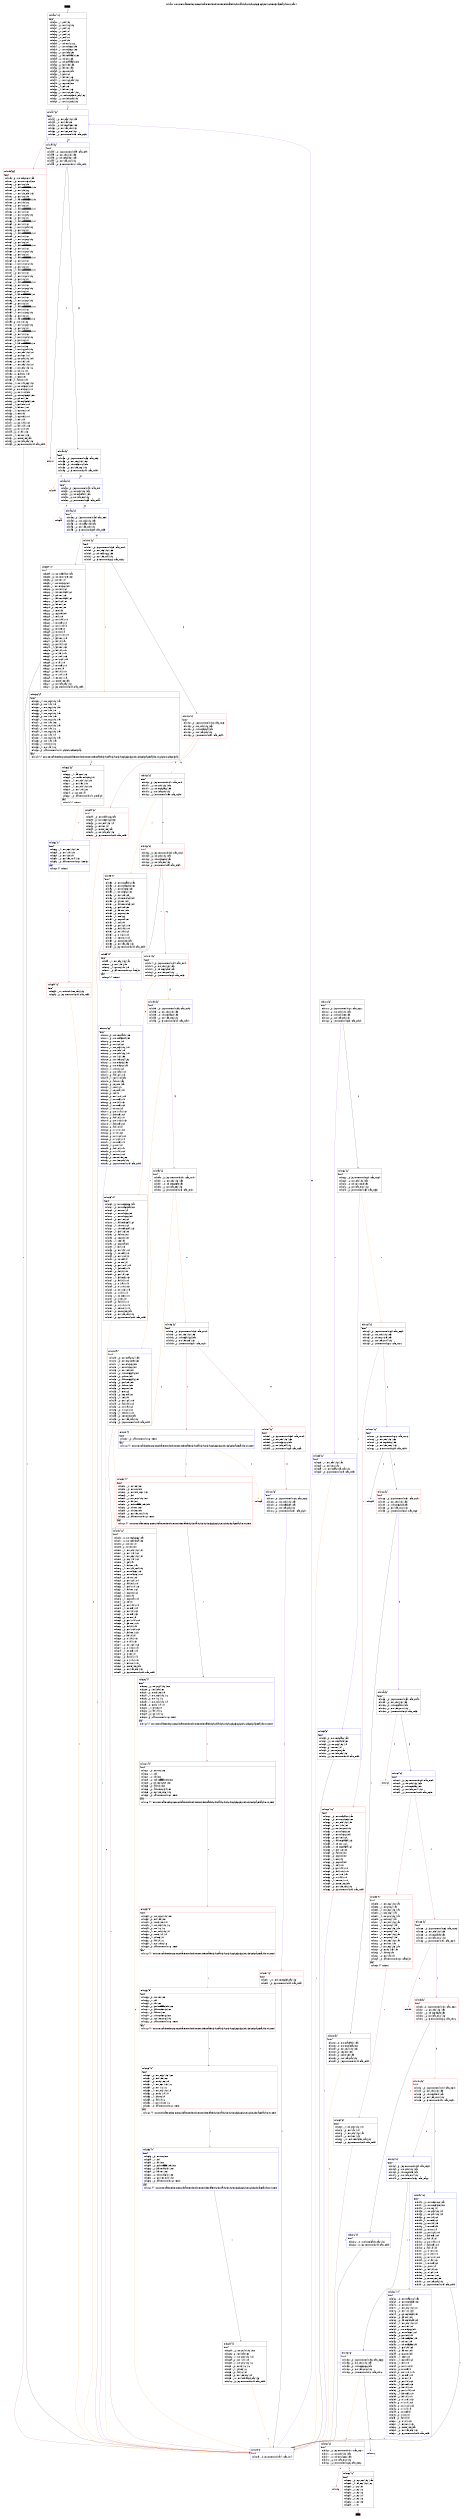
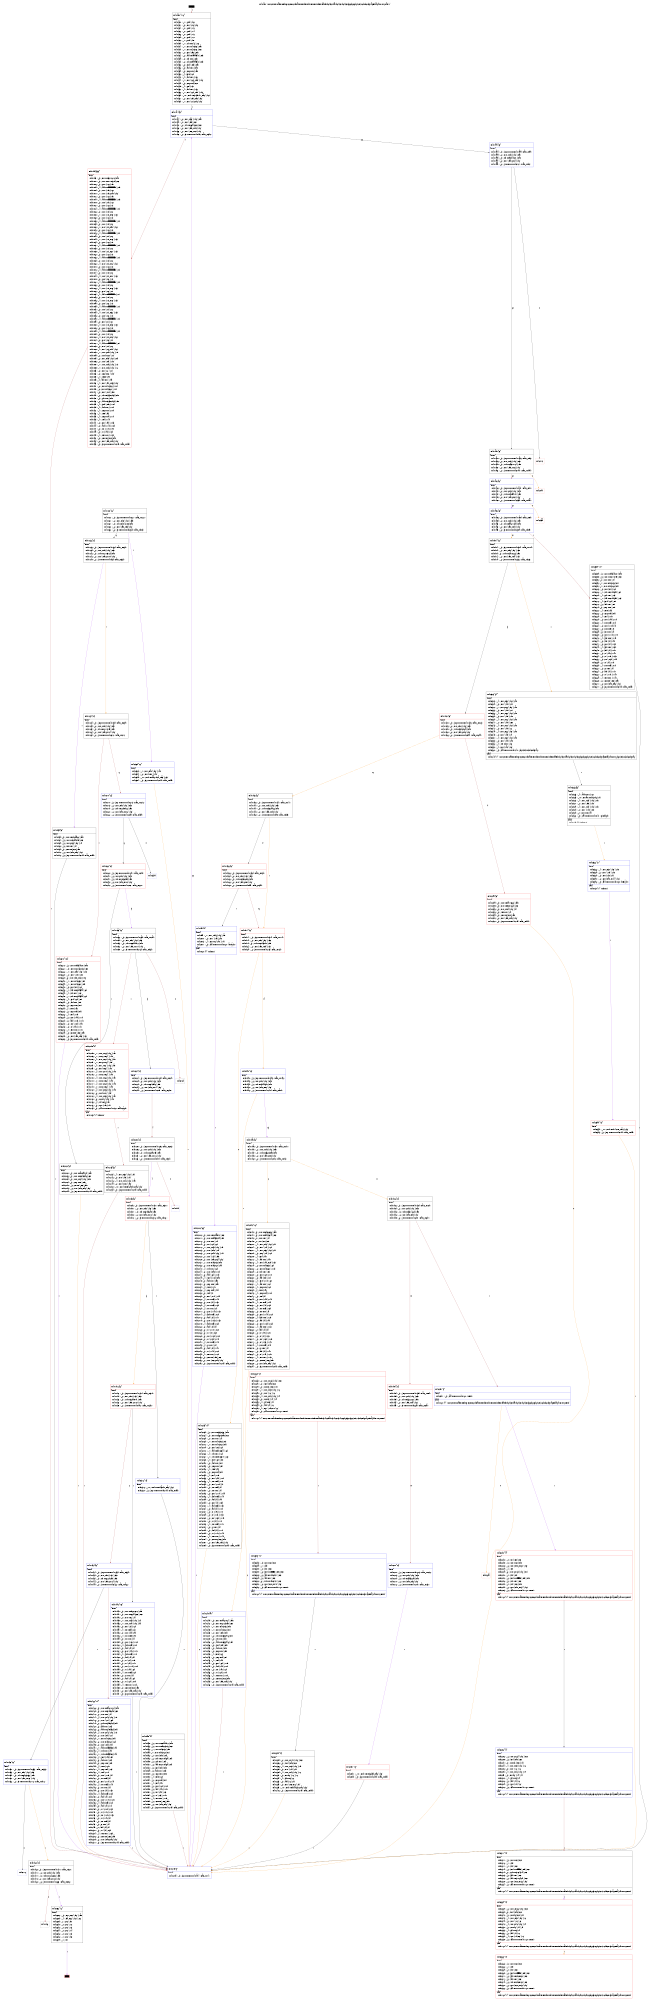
edge "0x401b3c [28]" -> "0x401f9e [91]": now "0x401b3c [28]" -> "0x401b74 [28]"
node "0x401f5f [30]": color blue -> black
edge "0x401cc4 [28]" -> "0x4020de [97]": now "0x401ca8 [28]" -> "0x4020de [97]"
edge "0x402363 [40]" -> "0x40238b [42]": removed, label "1"
